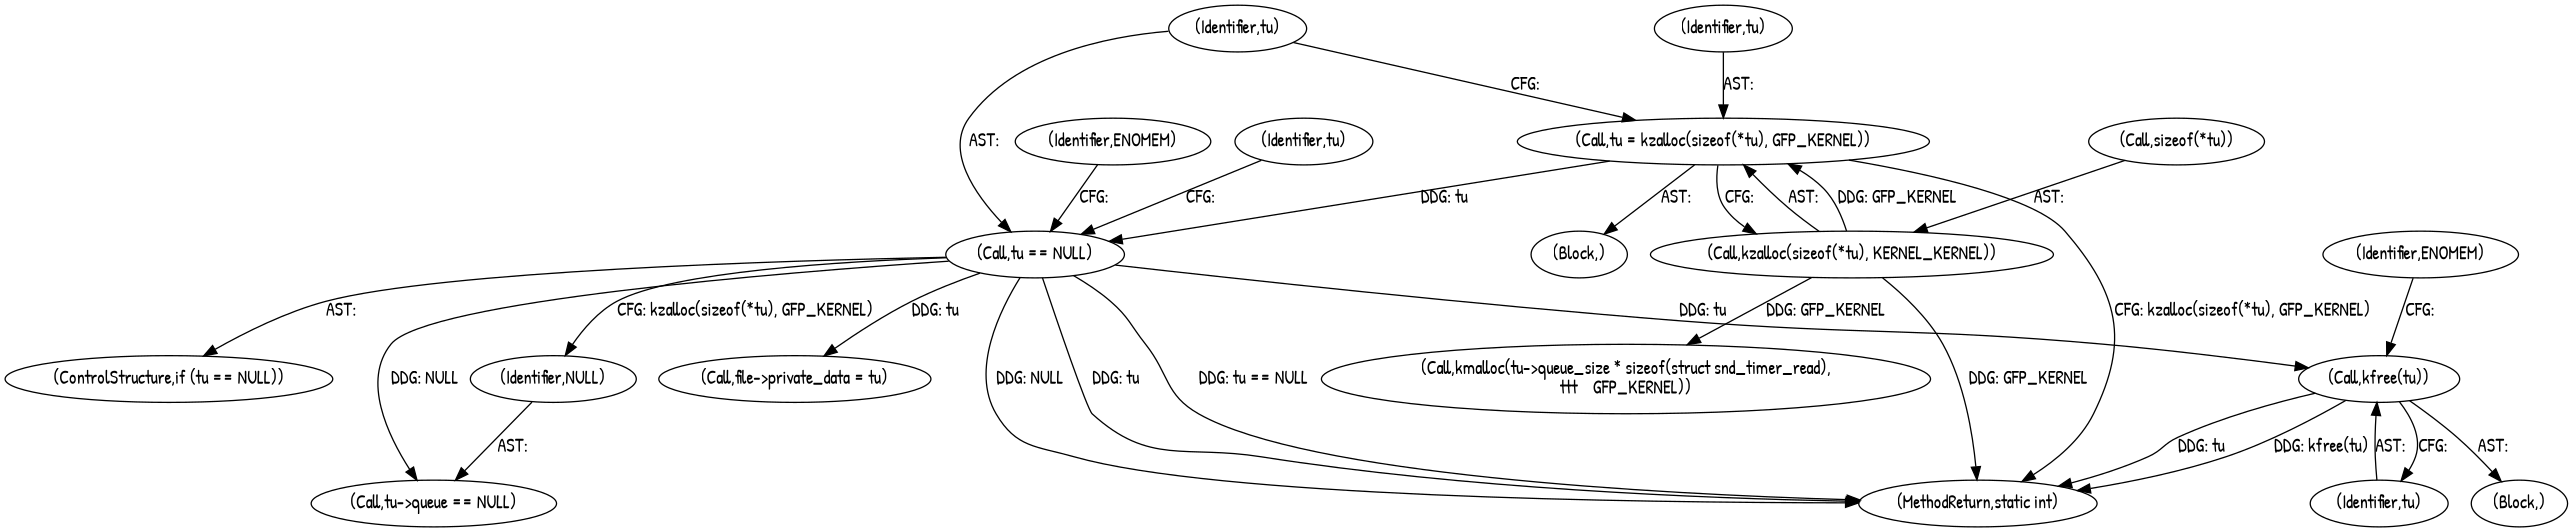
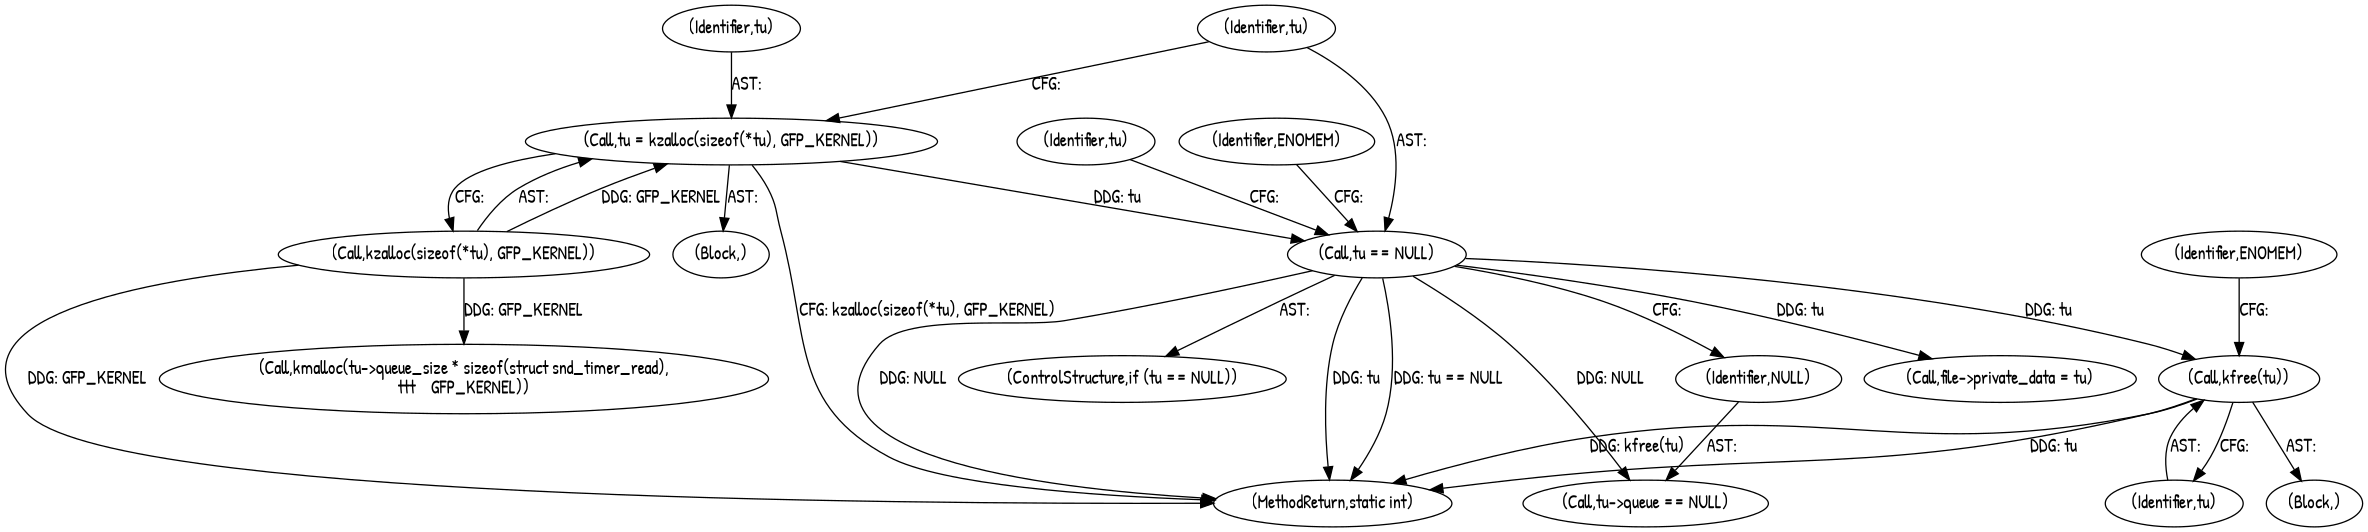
node "(Call,sizeof(*tu))": removed
node "(Call,kzalloc(sizeof(*tu), KERNEL_KERNEL))": label "(Call,kzalloc(sizeof(*tu), KERNEL_KERNEL))" -> "(Call,kzalloc(sizeof(*tu), GFP_KERNEL))"
edge "(Call,tu == NULL)" -> "(Identifier,NULL)": label "CFG: kzalloc(sizeof(*tu), GFP_KERNEL)" -> "CFG: "
